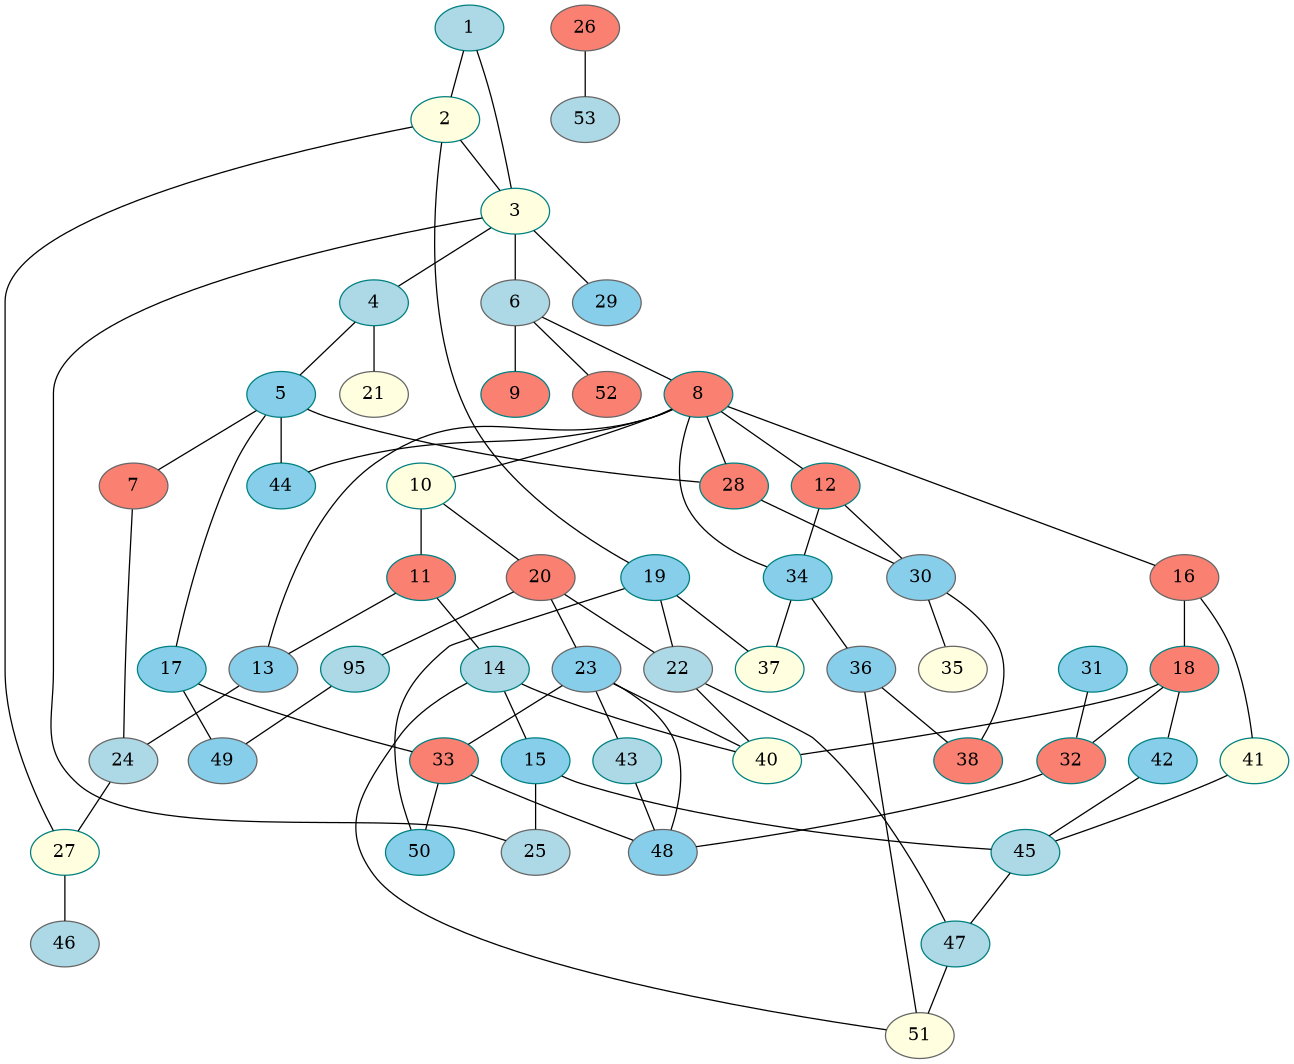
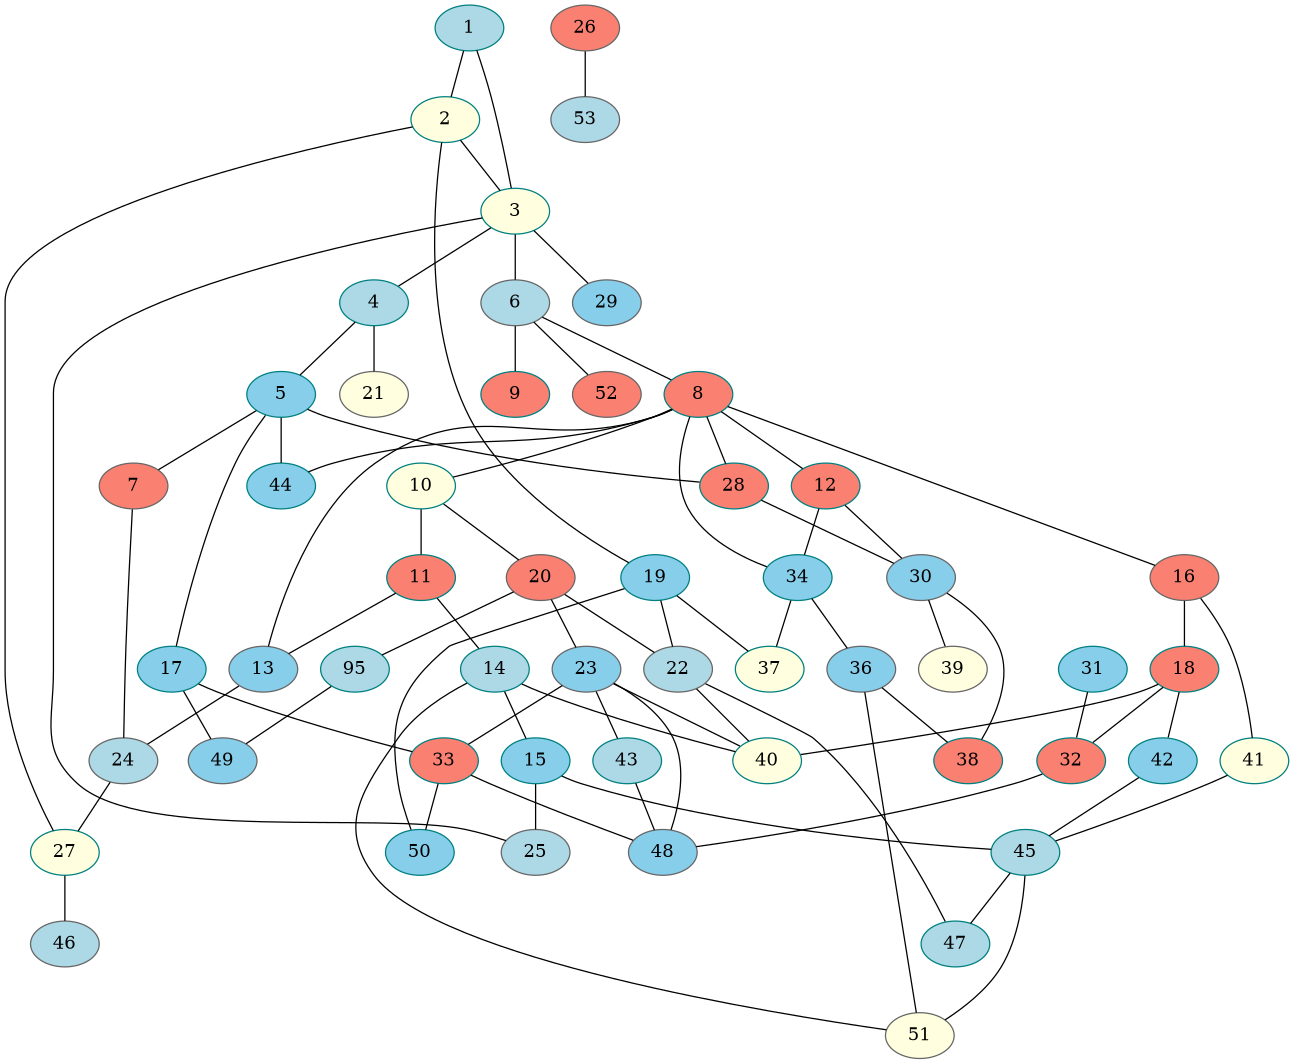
node "35": label "35" -> "39"
edge "47" -- "51": now "45" -- "51"
